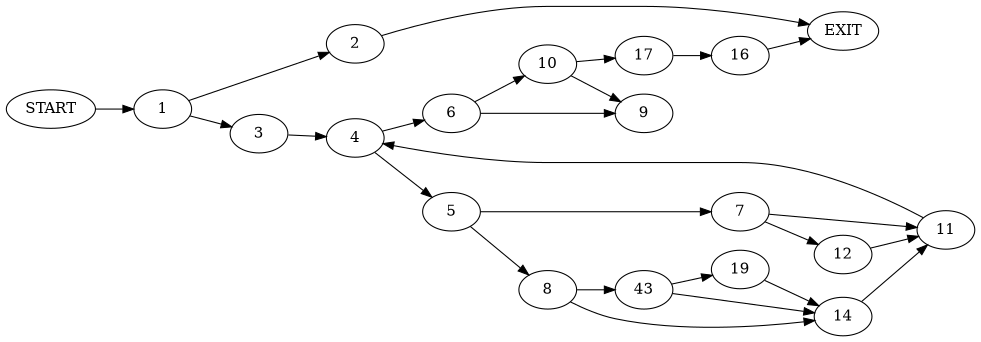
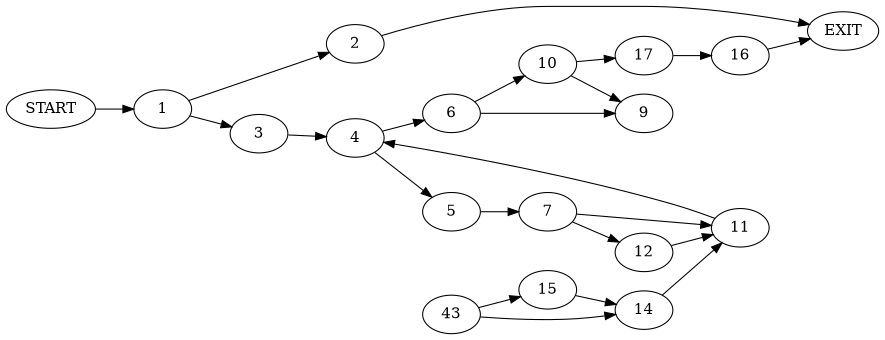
node "19": label "19" -> "15"
node "8": removed
